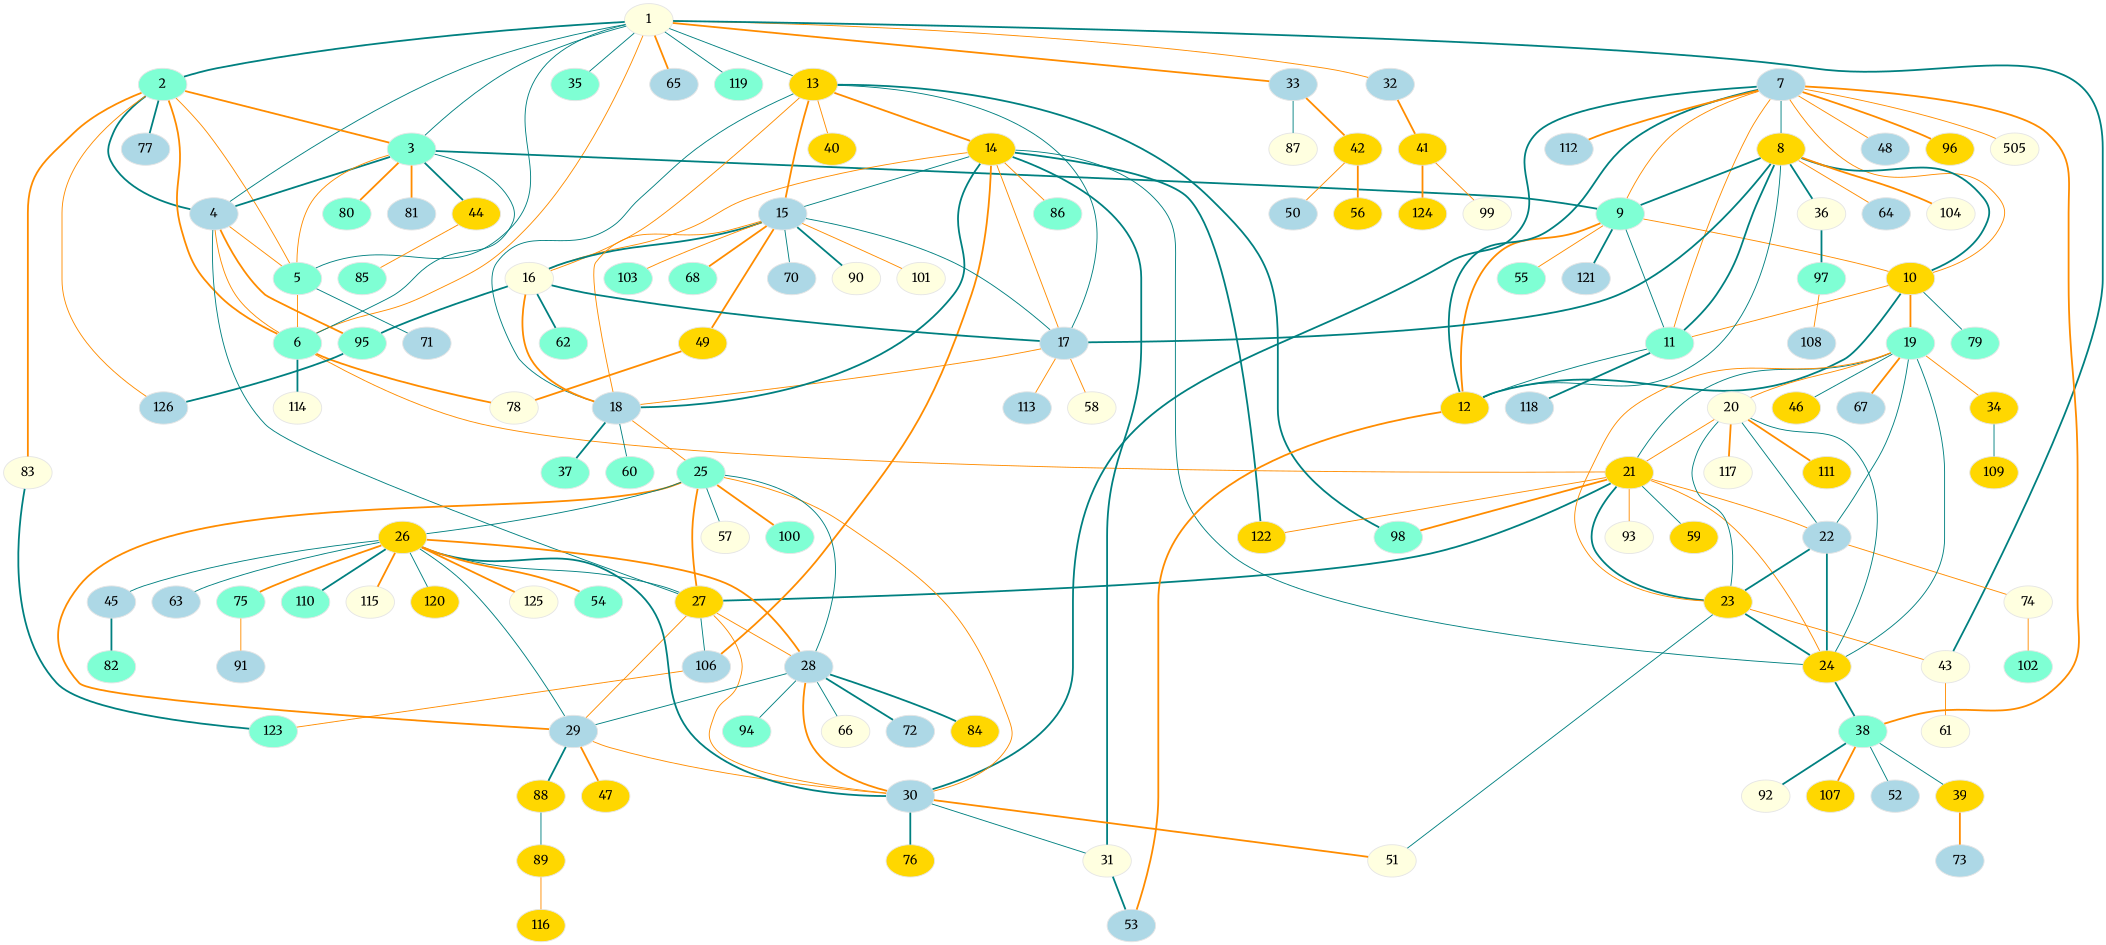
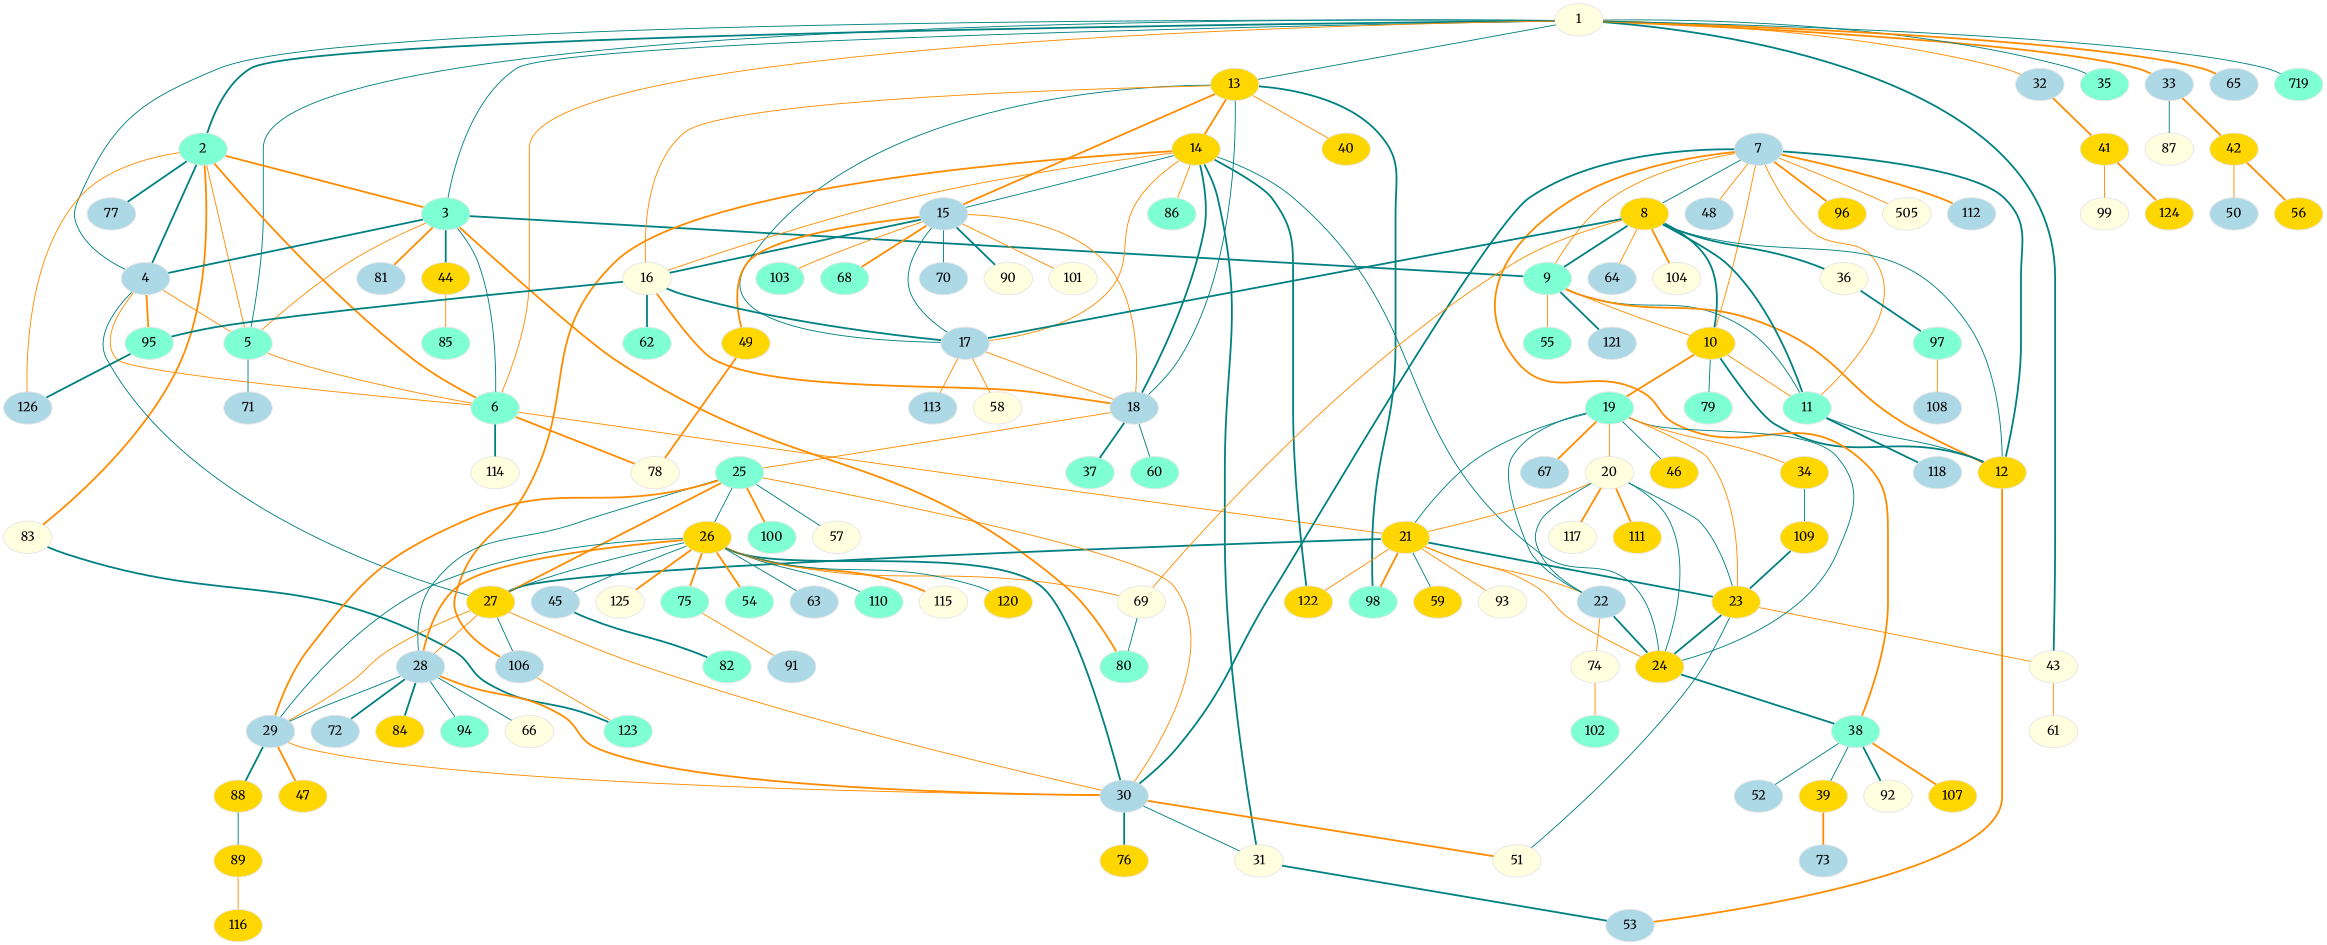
node "119": label "119" -> "719"
edge "26" -- "110": style bold -> solid
edge "22" -- "23": now "109" -- "23"
node "69": added
